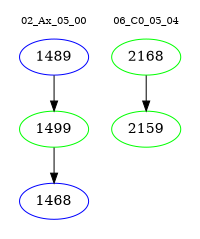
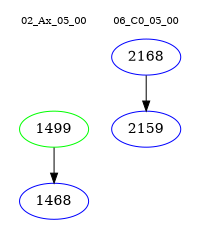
cluster "06_C0_05_04": label "06_C0_05_04" -> "06_C0_05_00"
node "1489": removed
node "2168": color green -> blue
node "2159": color green -> blue
